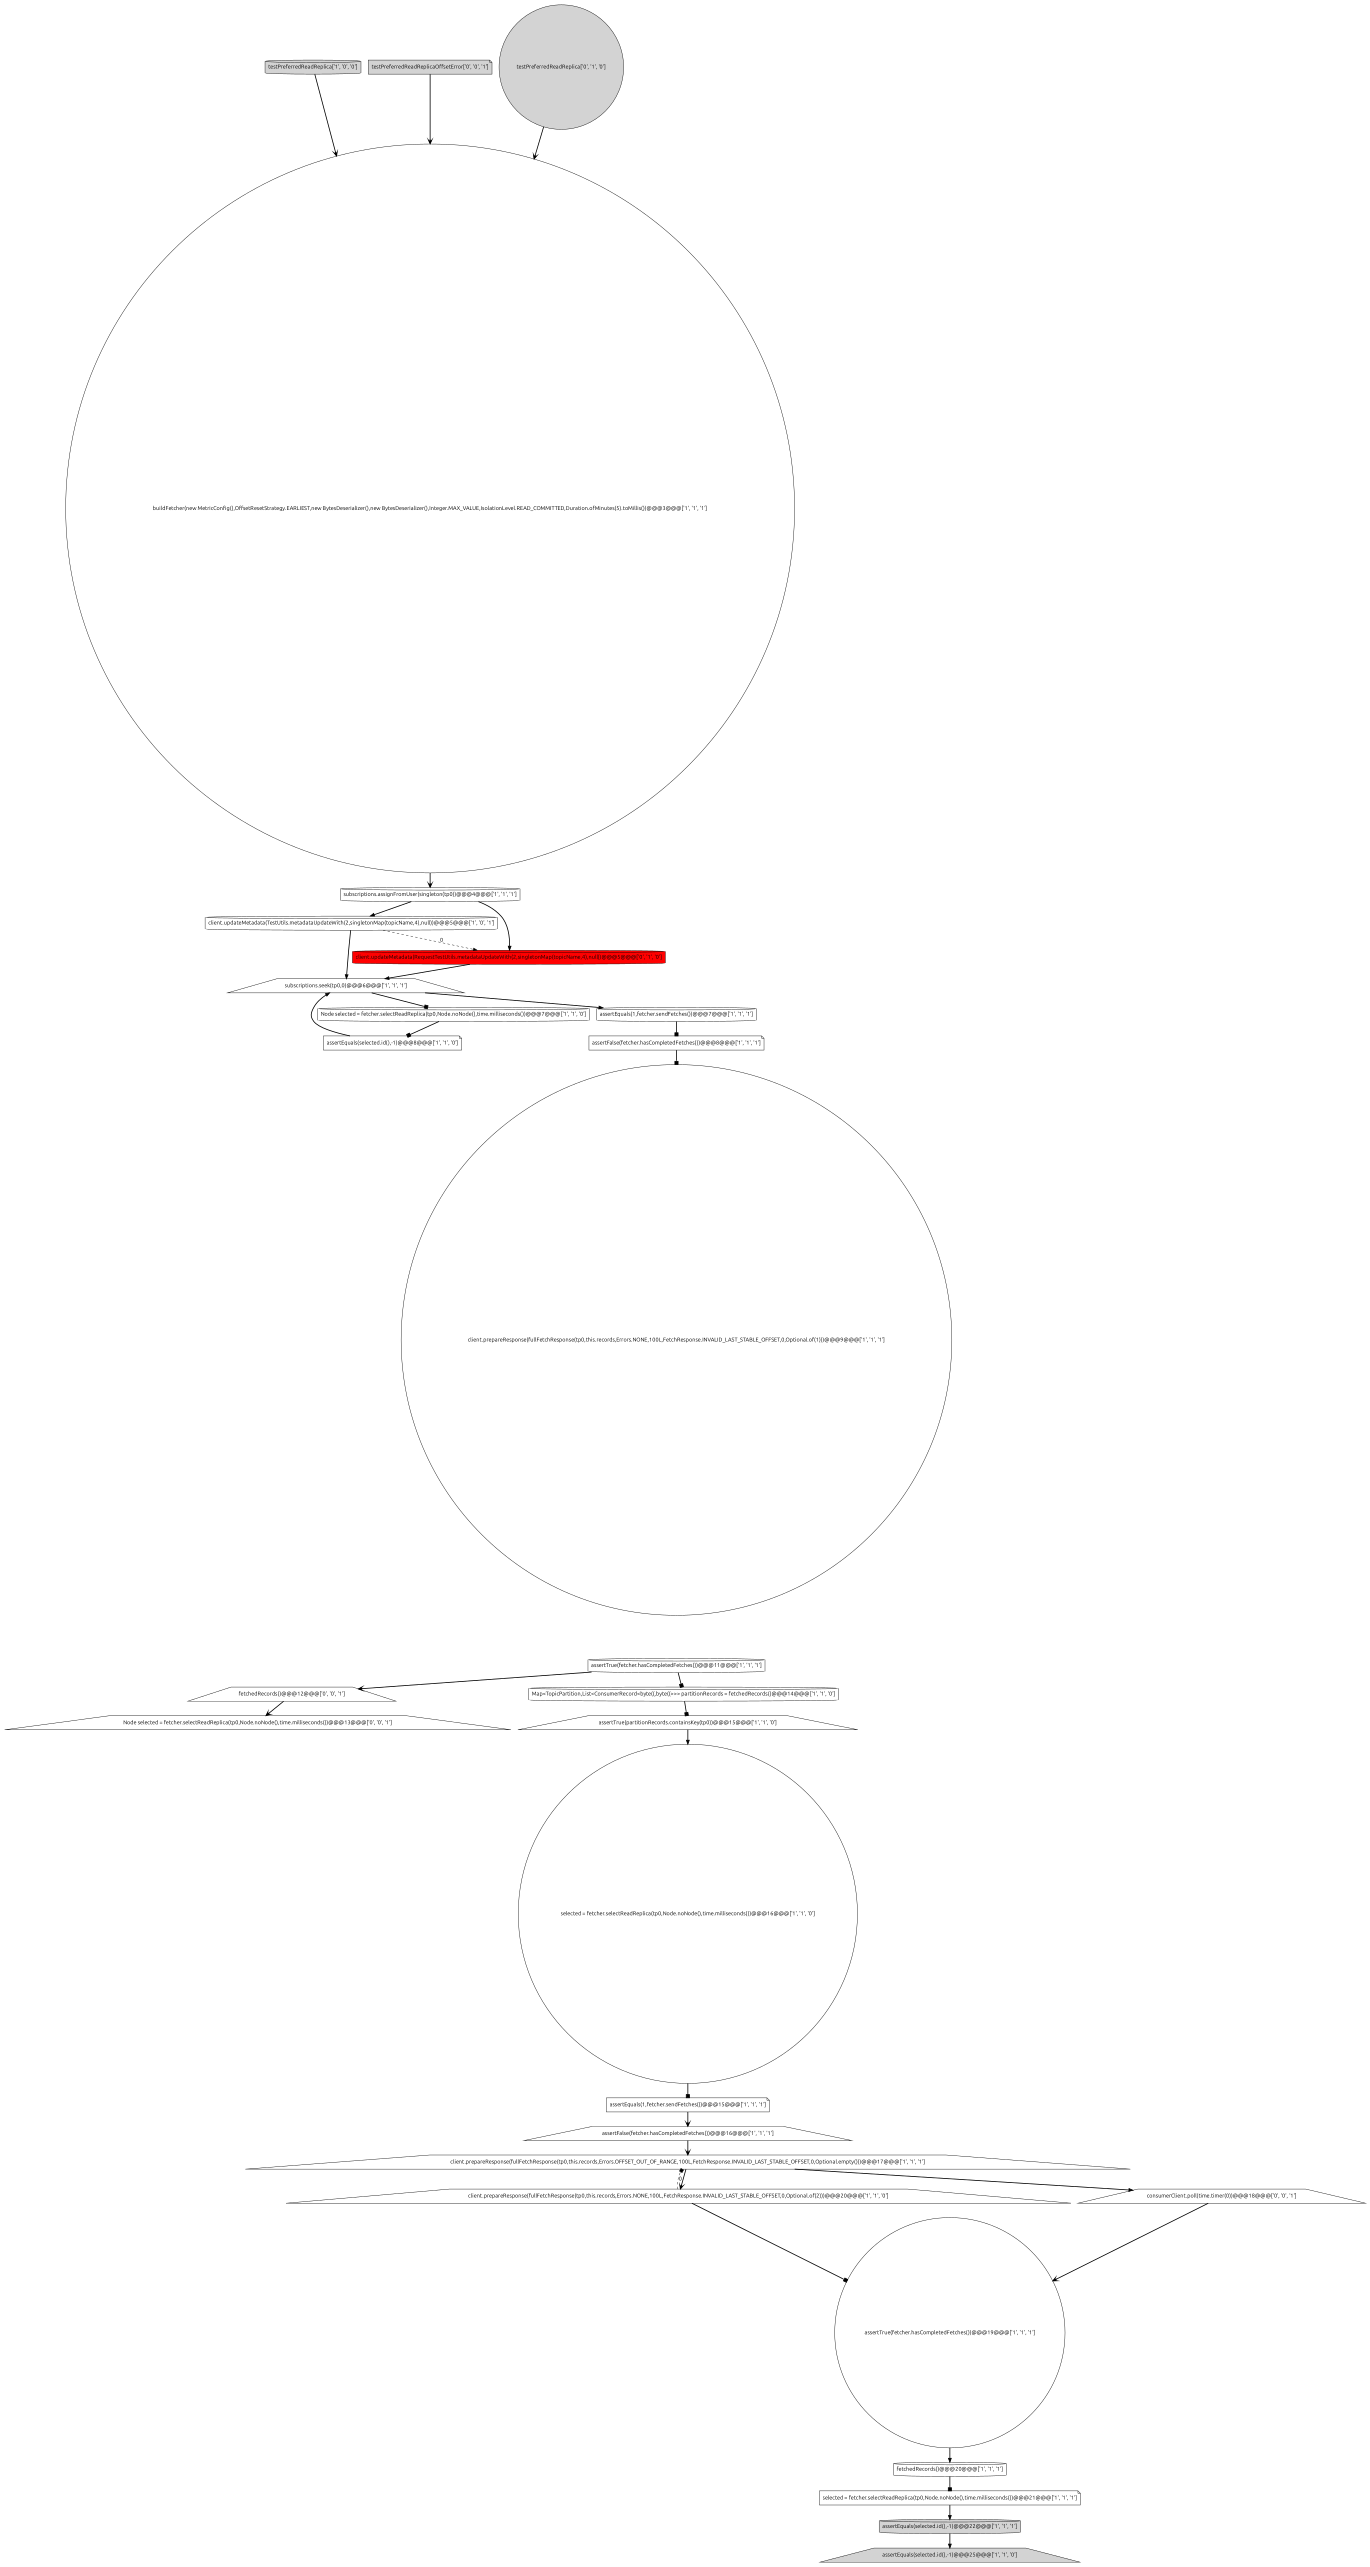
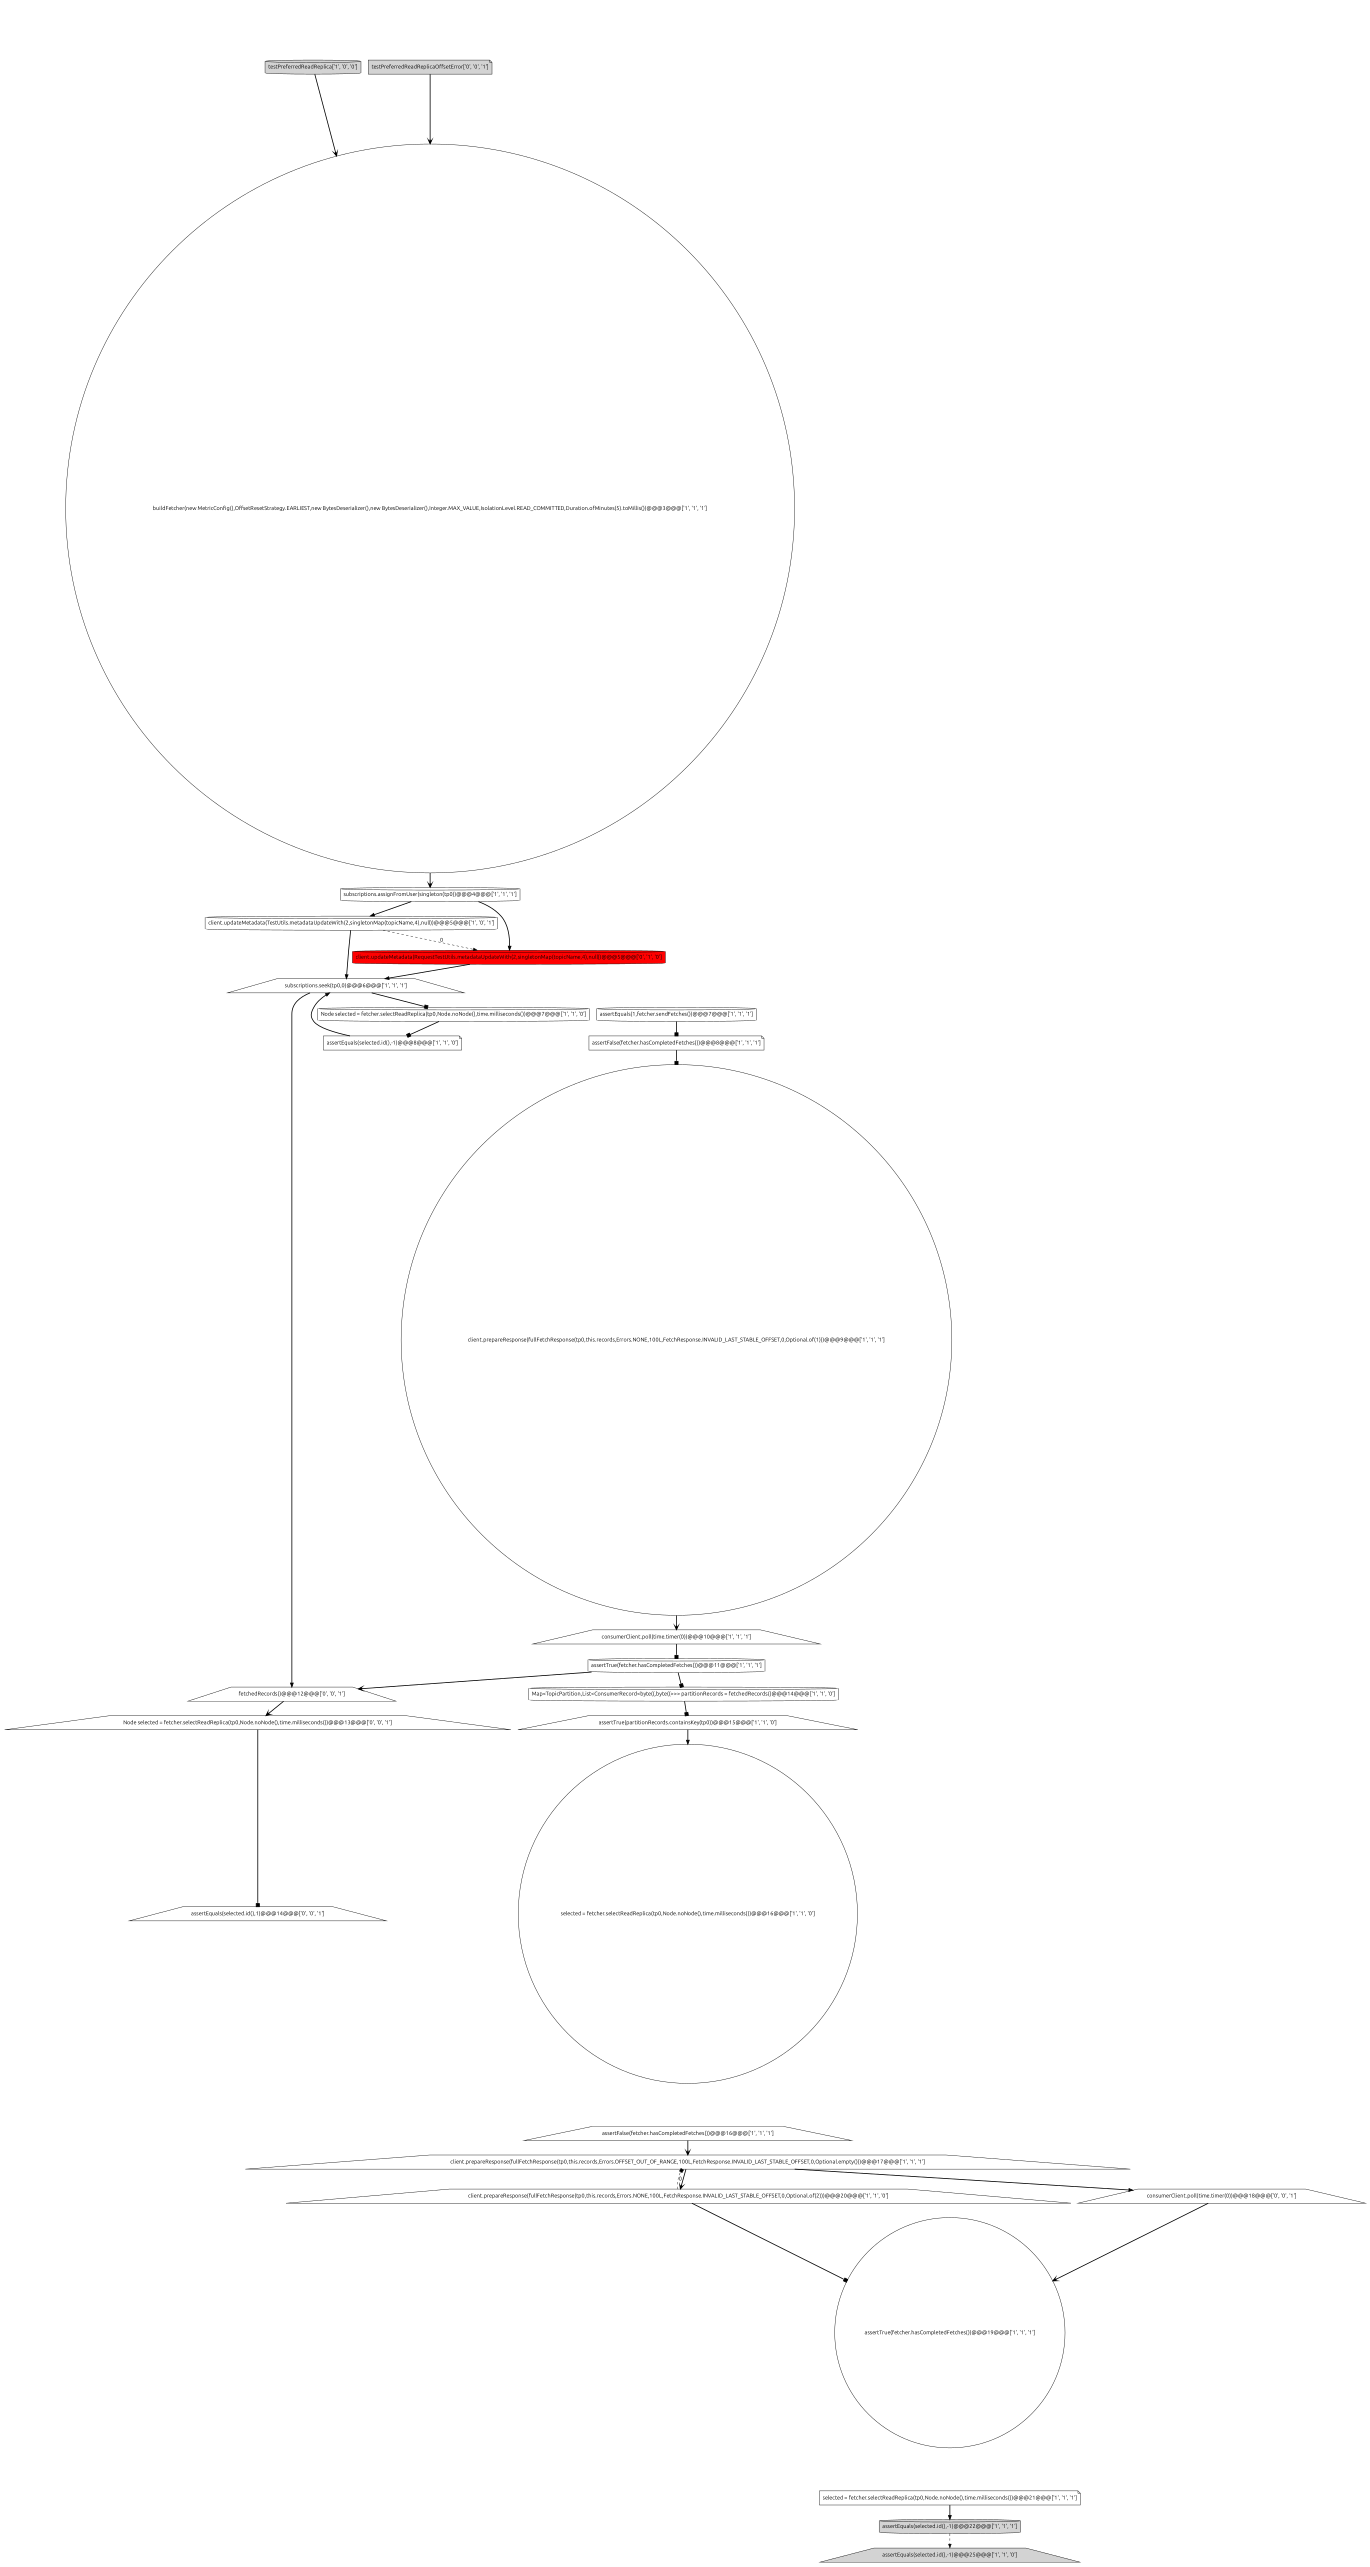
node "testPreferredReadReplica['0', '1', '0']": removed
edge "subscriptions.seek(tp0,0)@@@6@@@['1', '1', '1']" -> "assertEquals(1,fetcher.sendFetches())@@@7@@@['1', '1', '1']": now "subscriptions.seek(tp0,0)@@@6@@@['1', '1', '1']" -> "fetchedRecords()@@@12@@@['0', '0', '1']"
node "consumerClient.poll(time.timer(0))@@@10@@@['1', '1', '1']": added
node "assertEquals(selected.id(),1)@@@14@@@['0', '0', '1']": added
node "assertEquals(1,fetcher.sendFetches())@@@15@@@['1', '1', '1']": removed
node "fetchedRecords()@@@20@@@['1', '1', '1']": removed
edge "assertEquals(selected.id(),-1)@@@22@@@['1', '1', '1']" -> "assertEquals(selected.id(),-1)@@@25@@@['1', '1', '0']": style bold -> dashed
